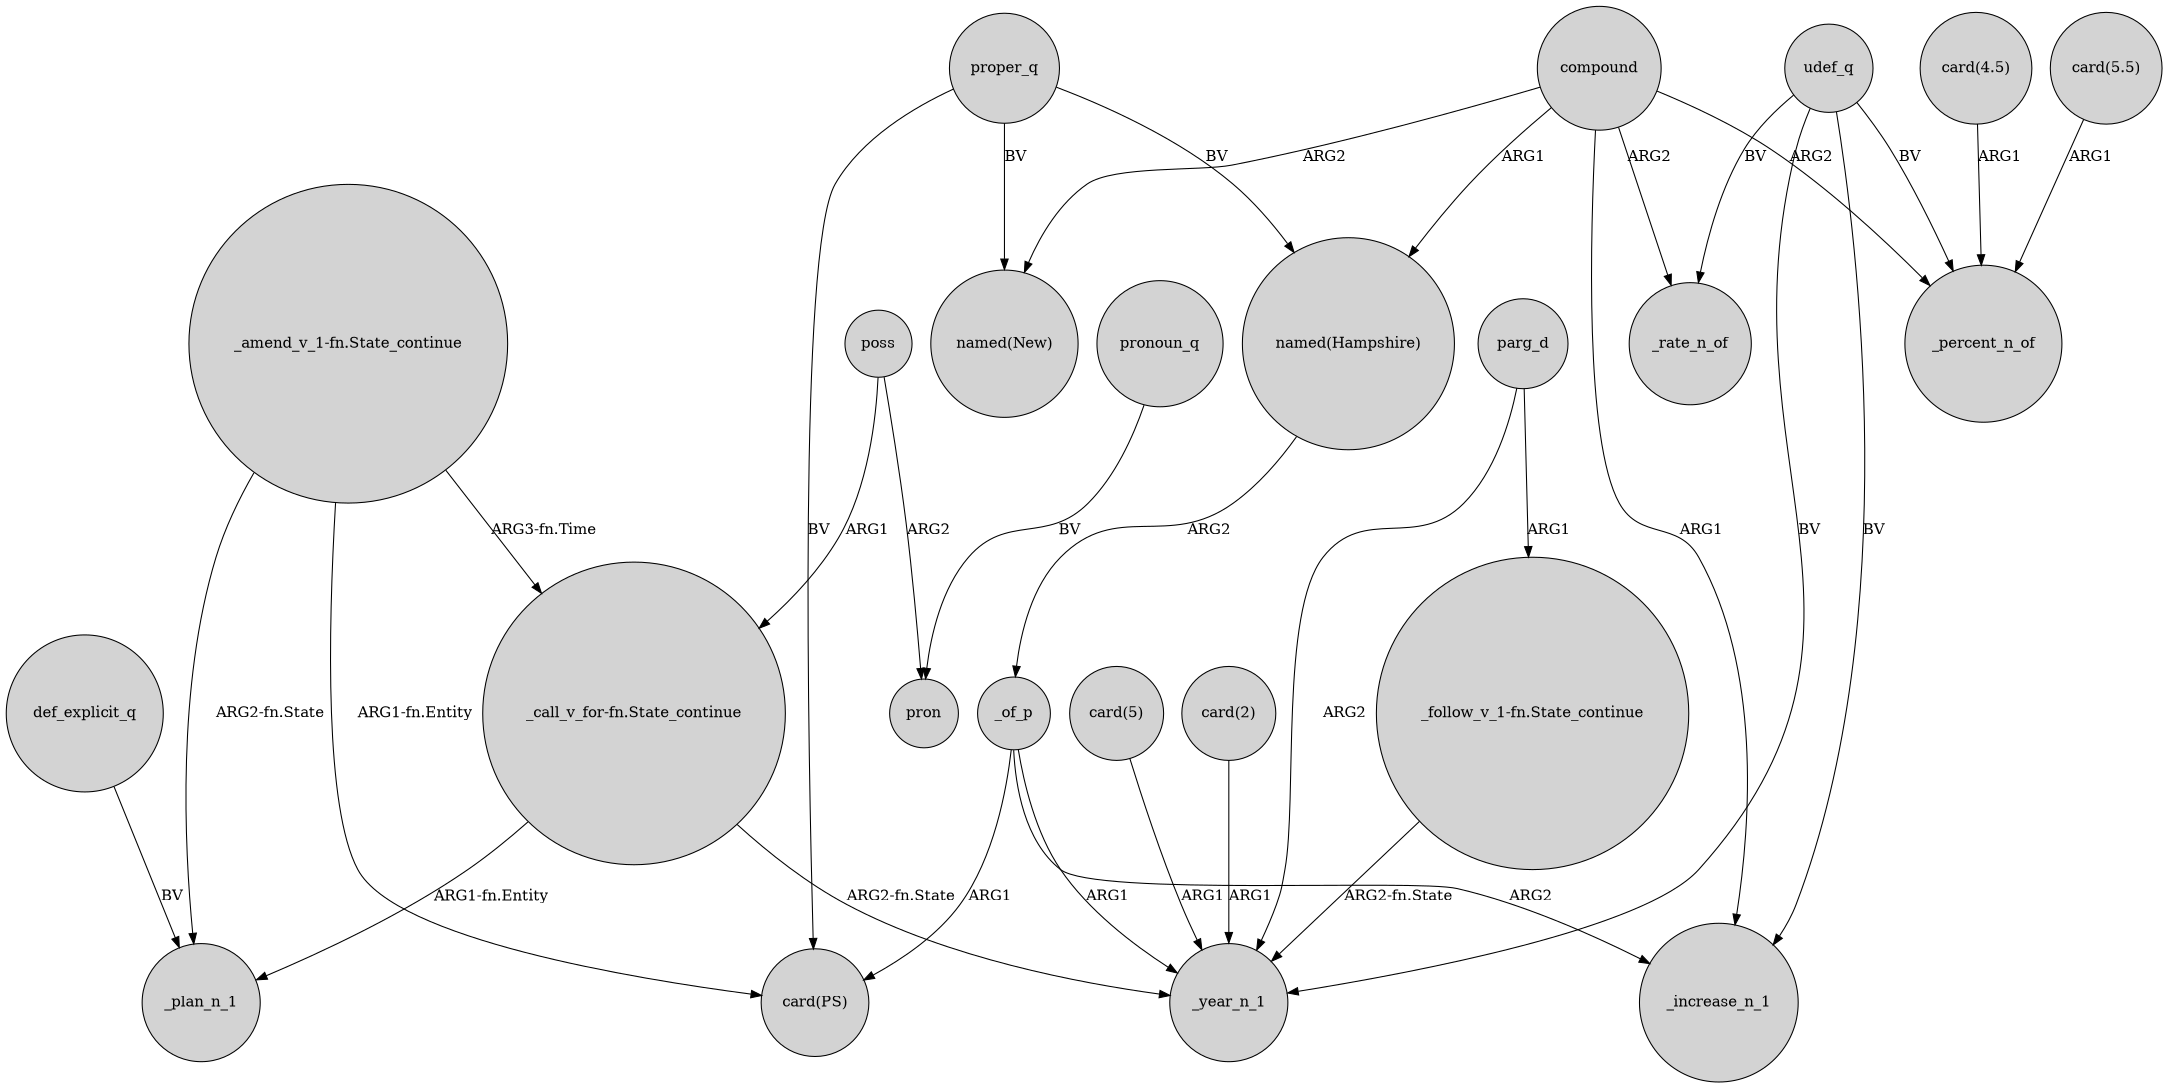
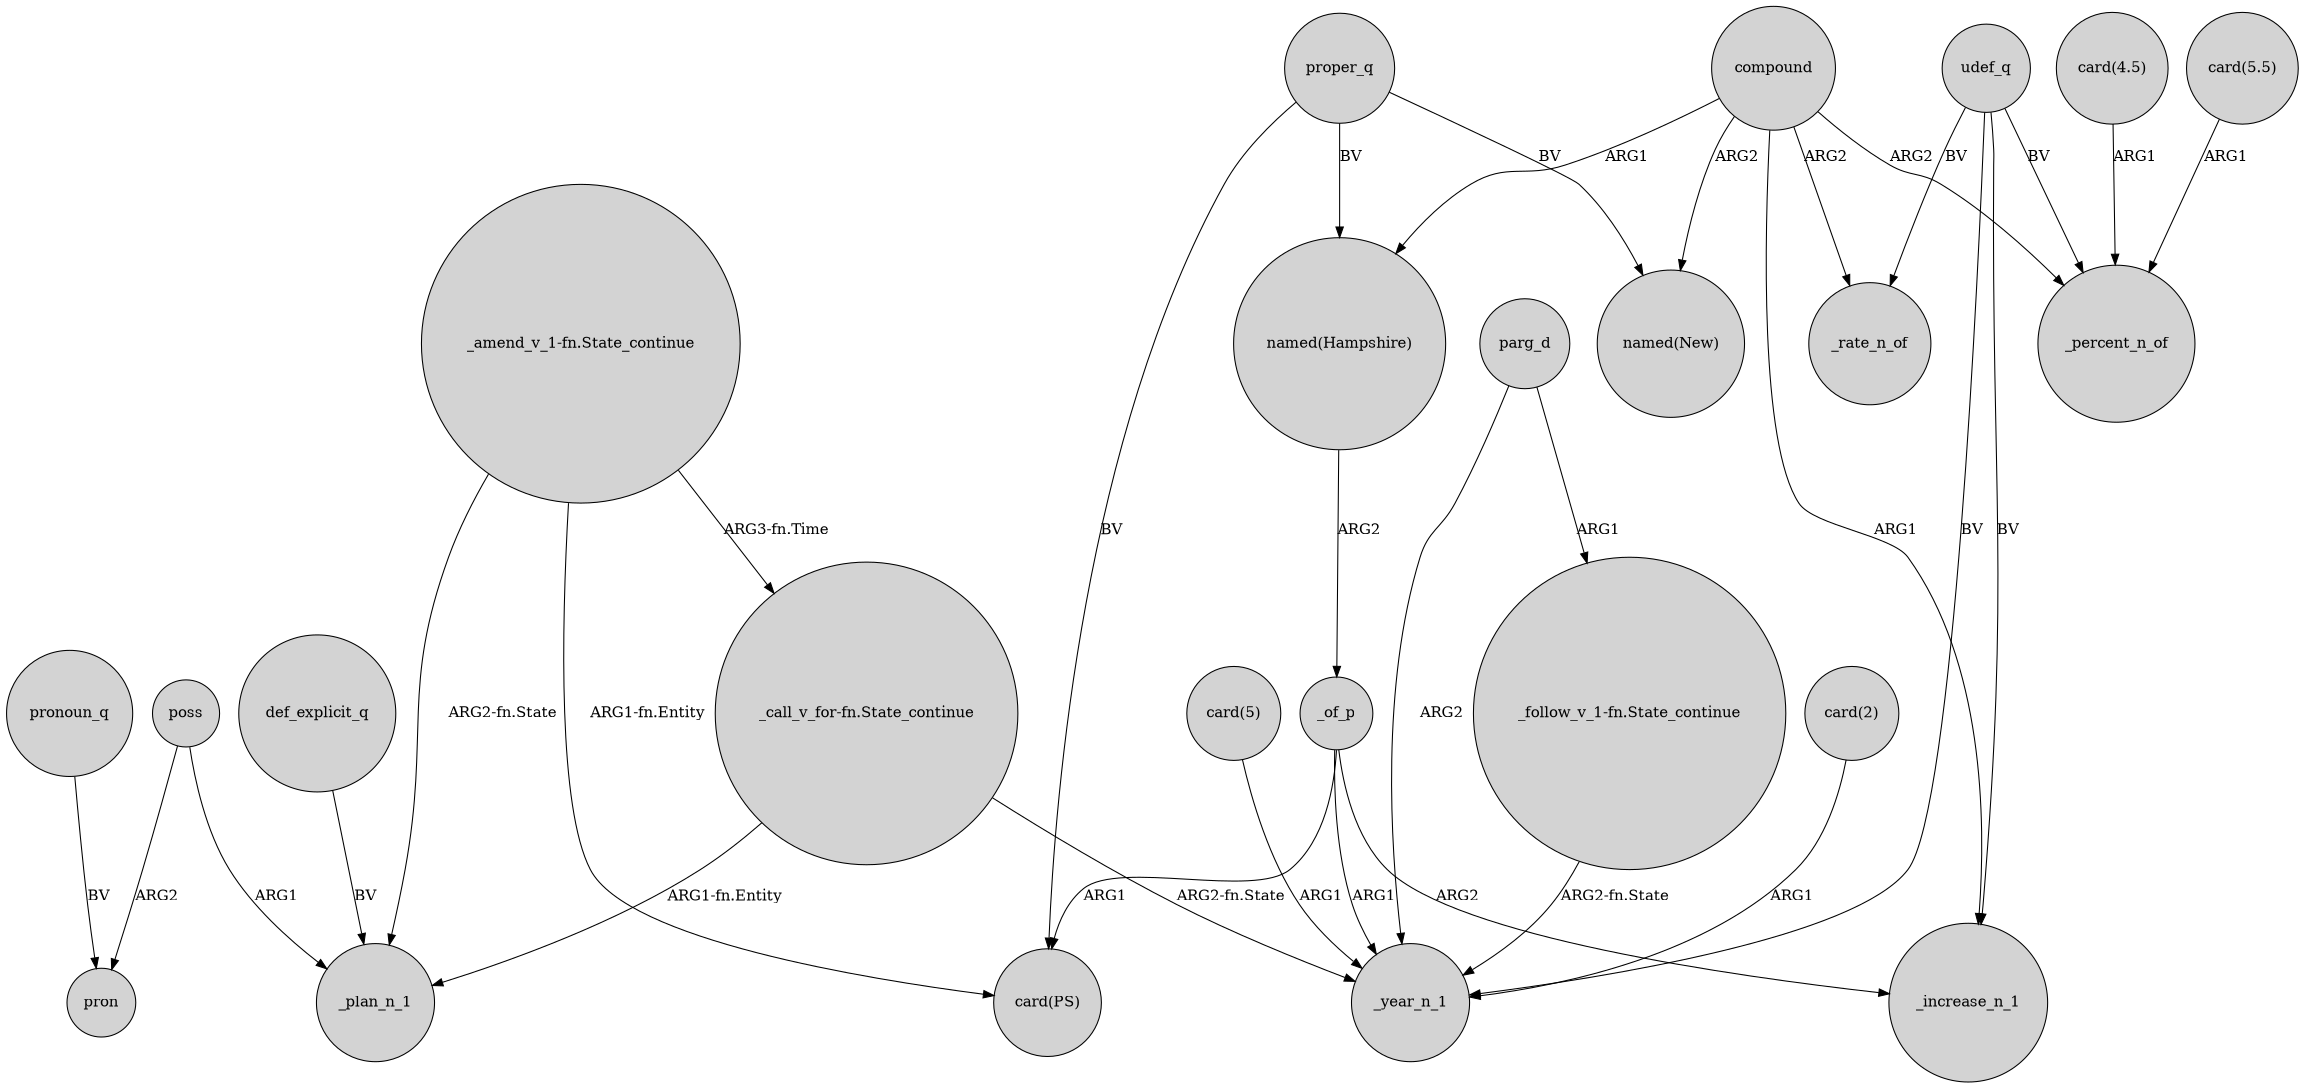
edge "poss" -> "_call_v_for-fn.State_continue": now "poss" -> "_plan_n_1"
